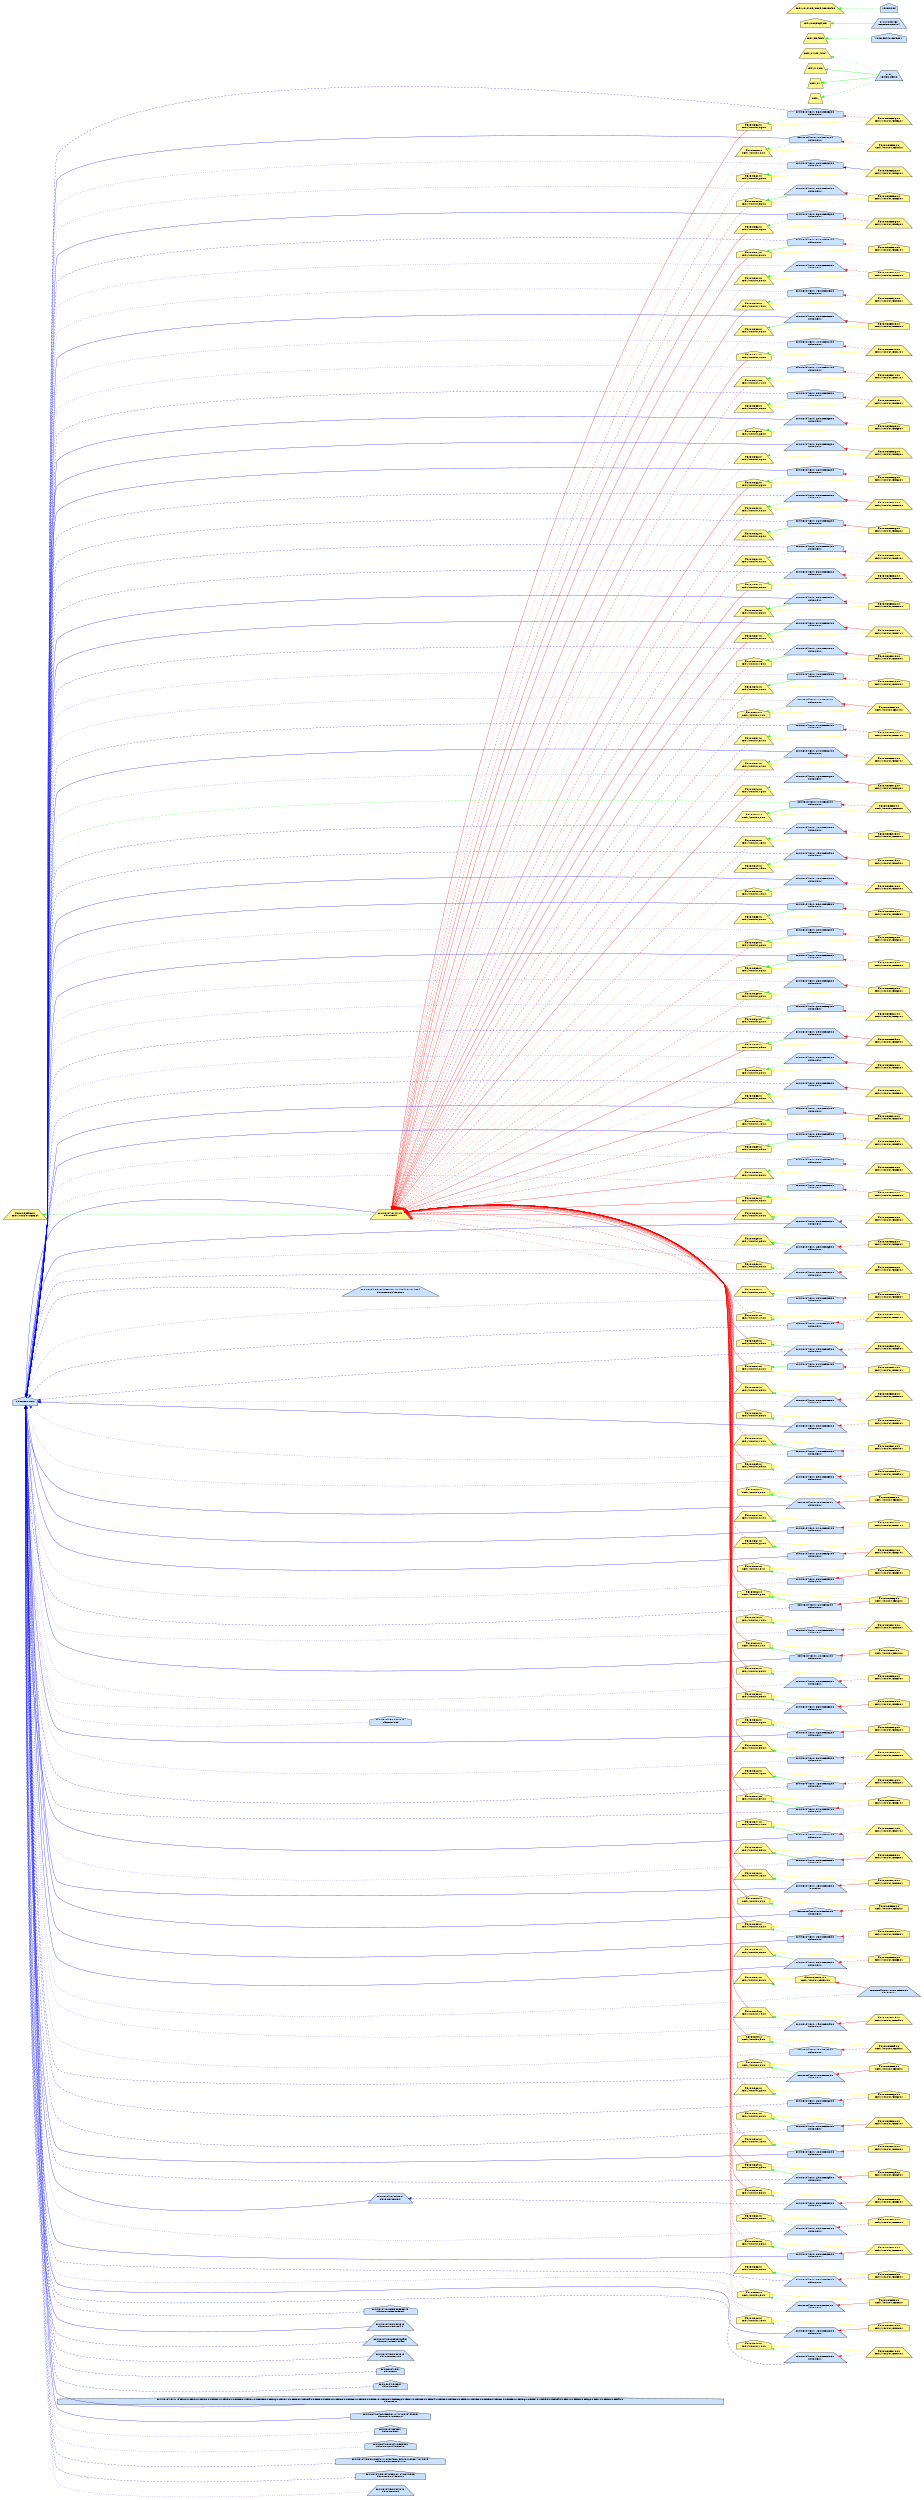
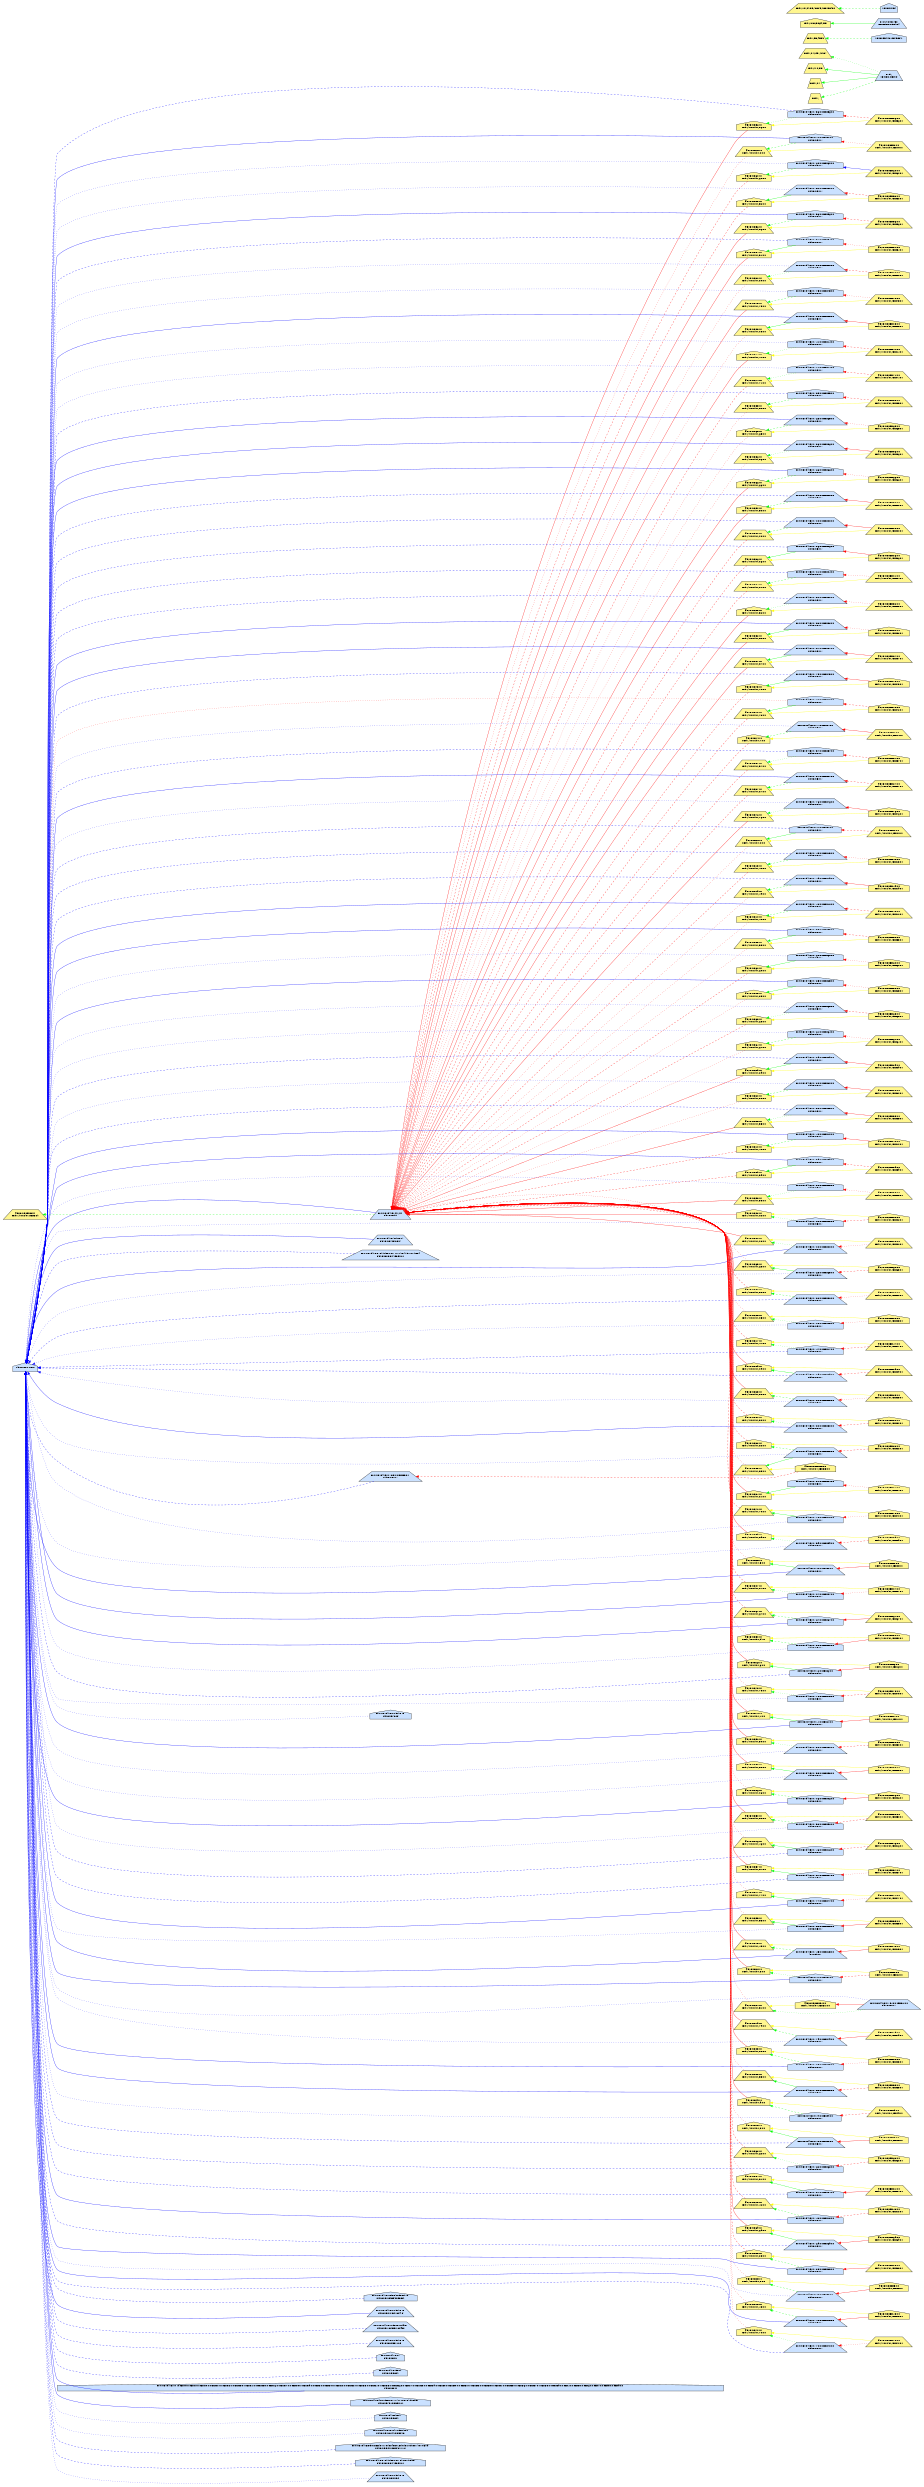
edge "commandline:mv 72.txt test72.txt pidname:mv" -> "pidname:System": color blue -> red
edge "commandline:mv 1.txt test1.txt pidname:mv" -> "pidname:System": color green -> blue
node "commandline:/bin/sh pidname:sh": fillcolor khaki1 -> lightsteelblue1
edge "commandline:mv 51.txt test51.txt pidname:mv" -> "commandline:(sd-pam) pidname:(sd-pam)": now "commandline:mv 51.txt test51.txt pidname:mv" -> "pidname:System"
edge "commandline:mv 83.txt test83.txt pidname:mv" -> "filename:83.txt path:/intrusion/83.txt": now "commandline:mv 22.txt test22.txt pidname:mv" -> "filename:83.txt path:/intrusion/83.txt"
